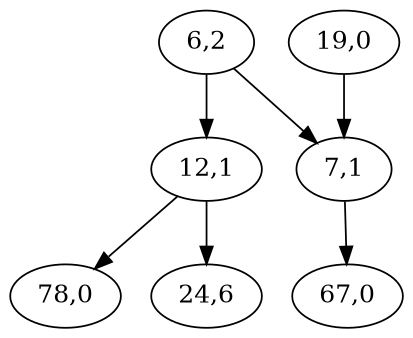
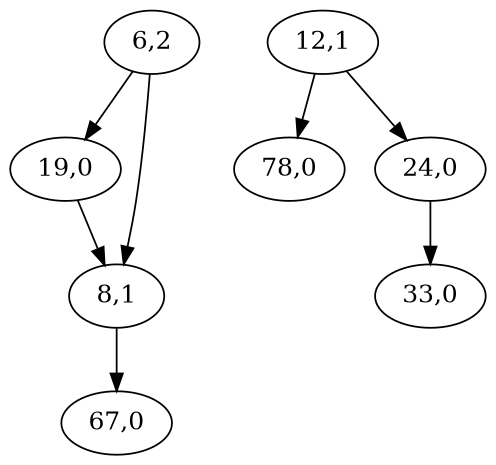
edge "6,2" -> "12,1": now "6,2" -> "19,0"
node "7,1": label "7,1" -> "8,1"
node "24,6": label "24,6" -> "24,0"
node "33,0": added
